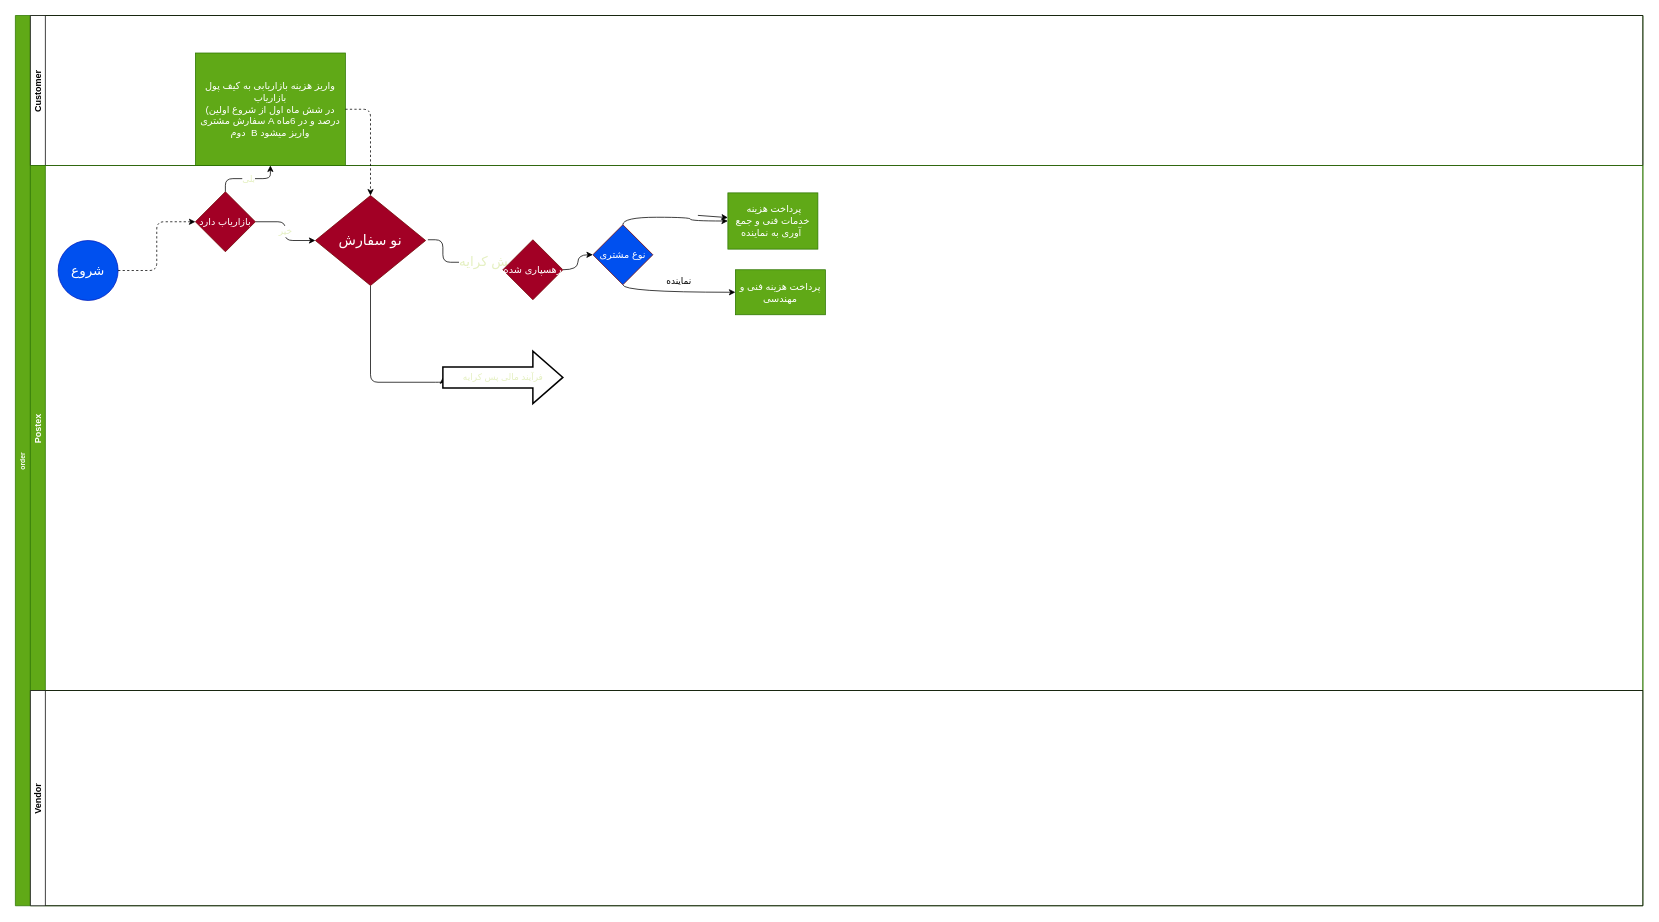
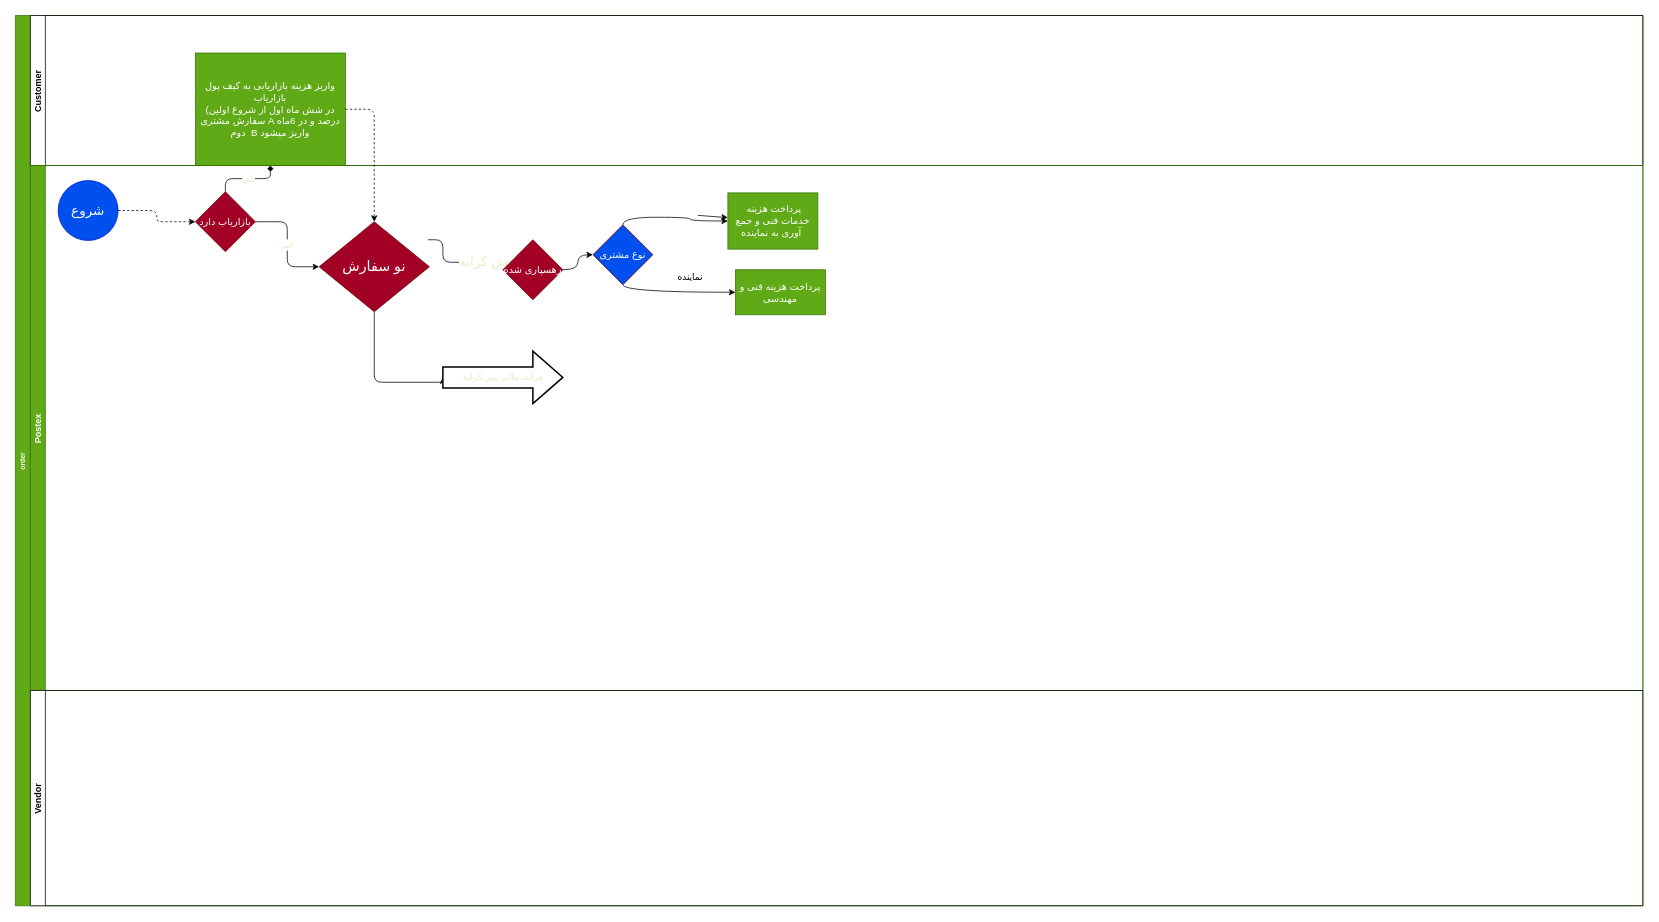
edge "بازاریاب دارد" -> "واریز هزینه بازاریابی به کیف پول بازاریاب (در شش ماه اول از شروع اولین سفارش مشتری A درصد و در 6ماه دوم B واریز میشود": arrowhead classic -> diamond
node "نو سفارش": moved (371, 240) -> (374, 267)
node "شروع": moved (88, 270) -> (88, 210)
node "نماینده": moved (679, 281) -> (690, 277)
